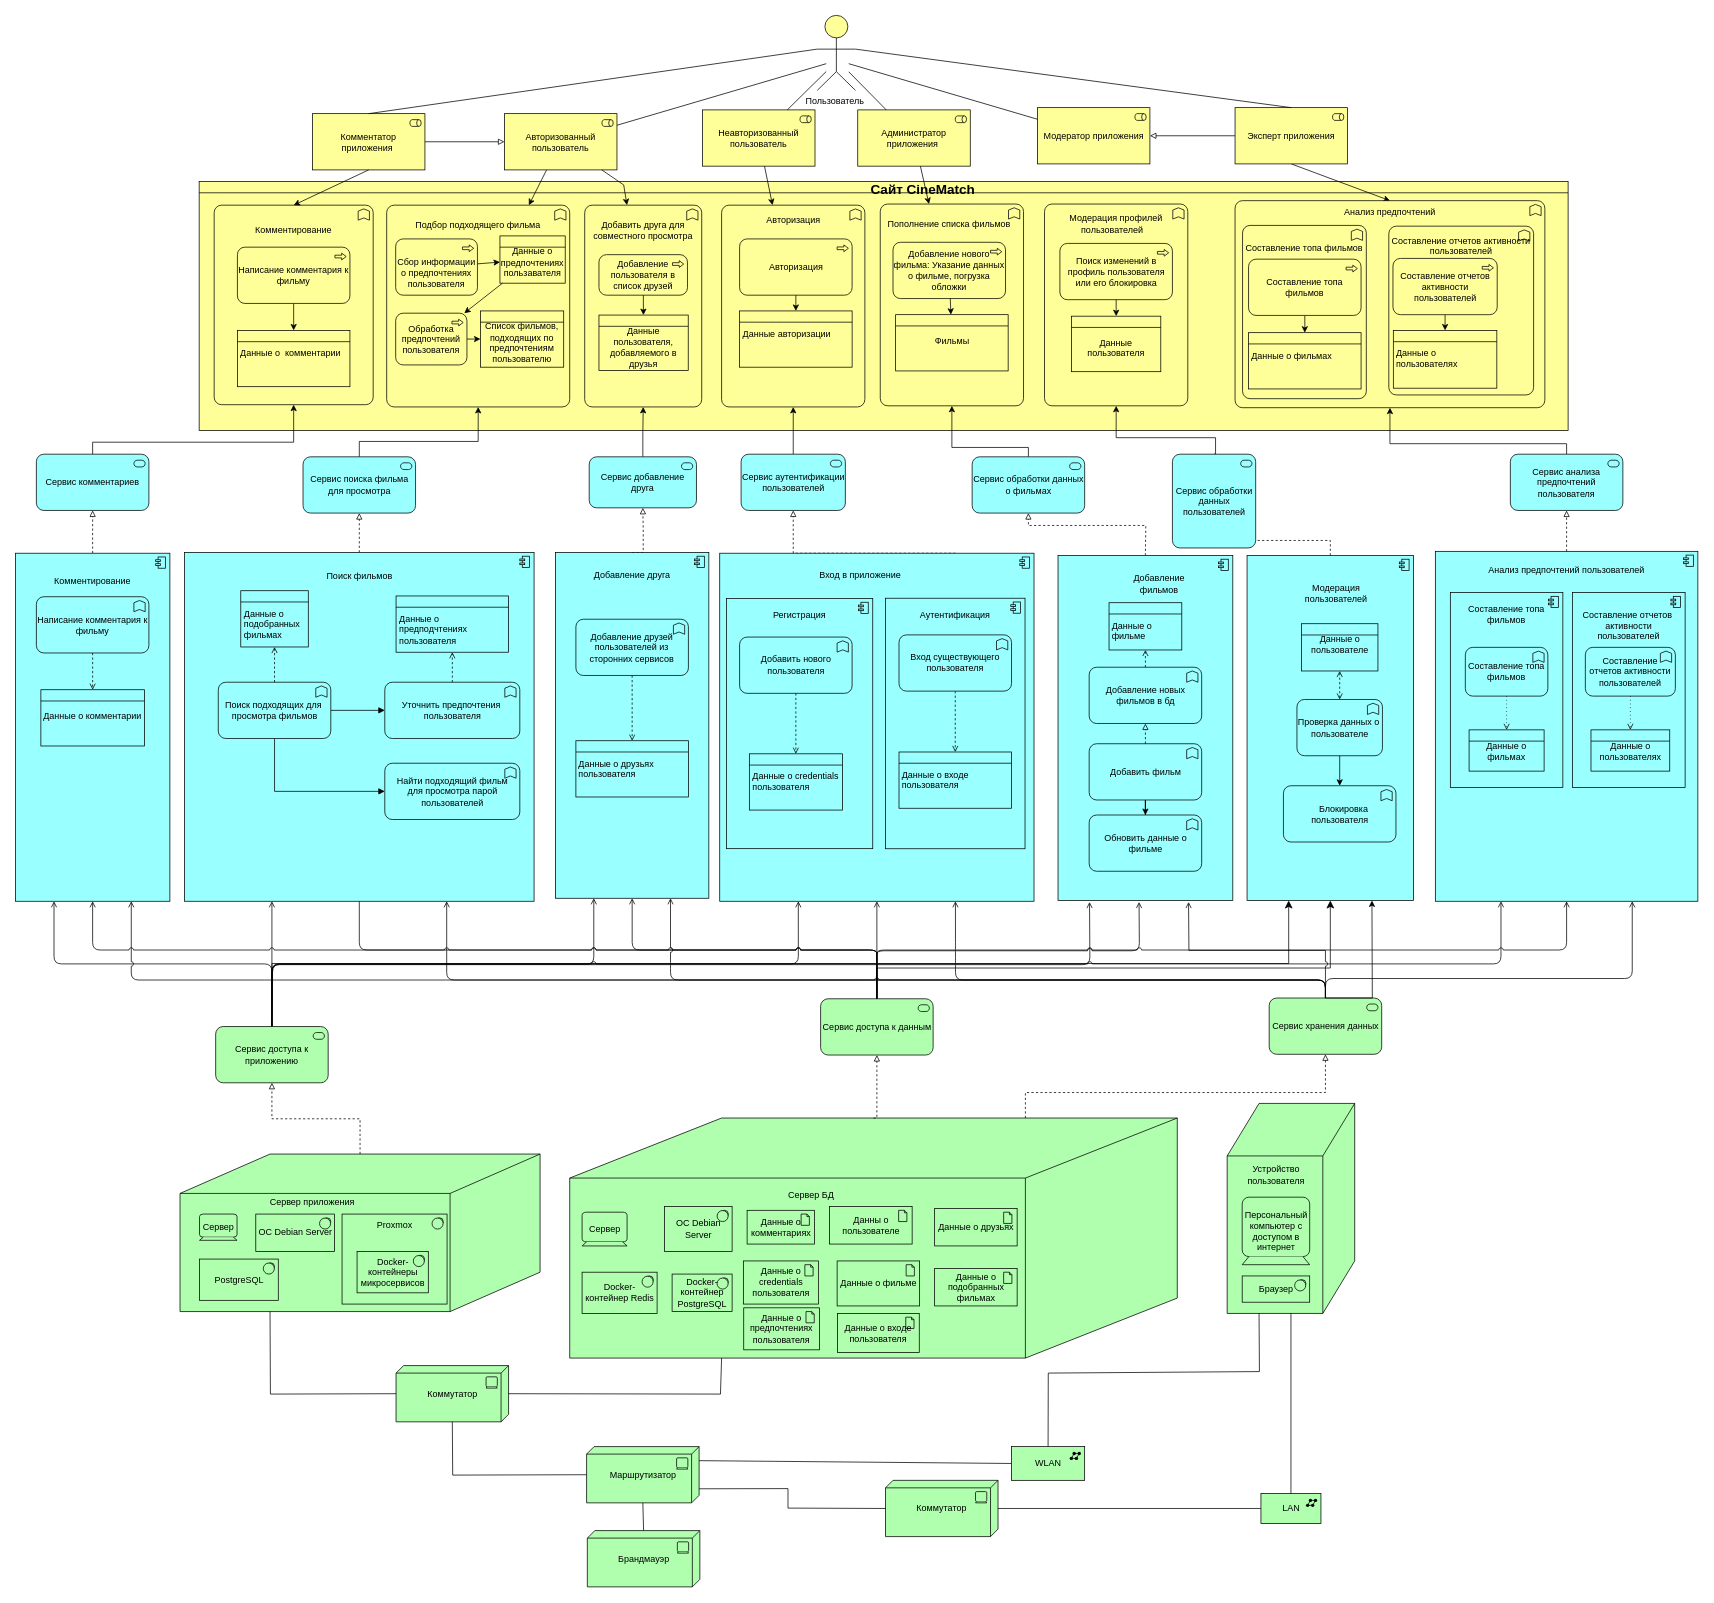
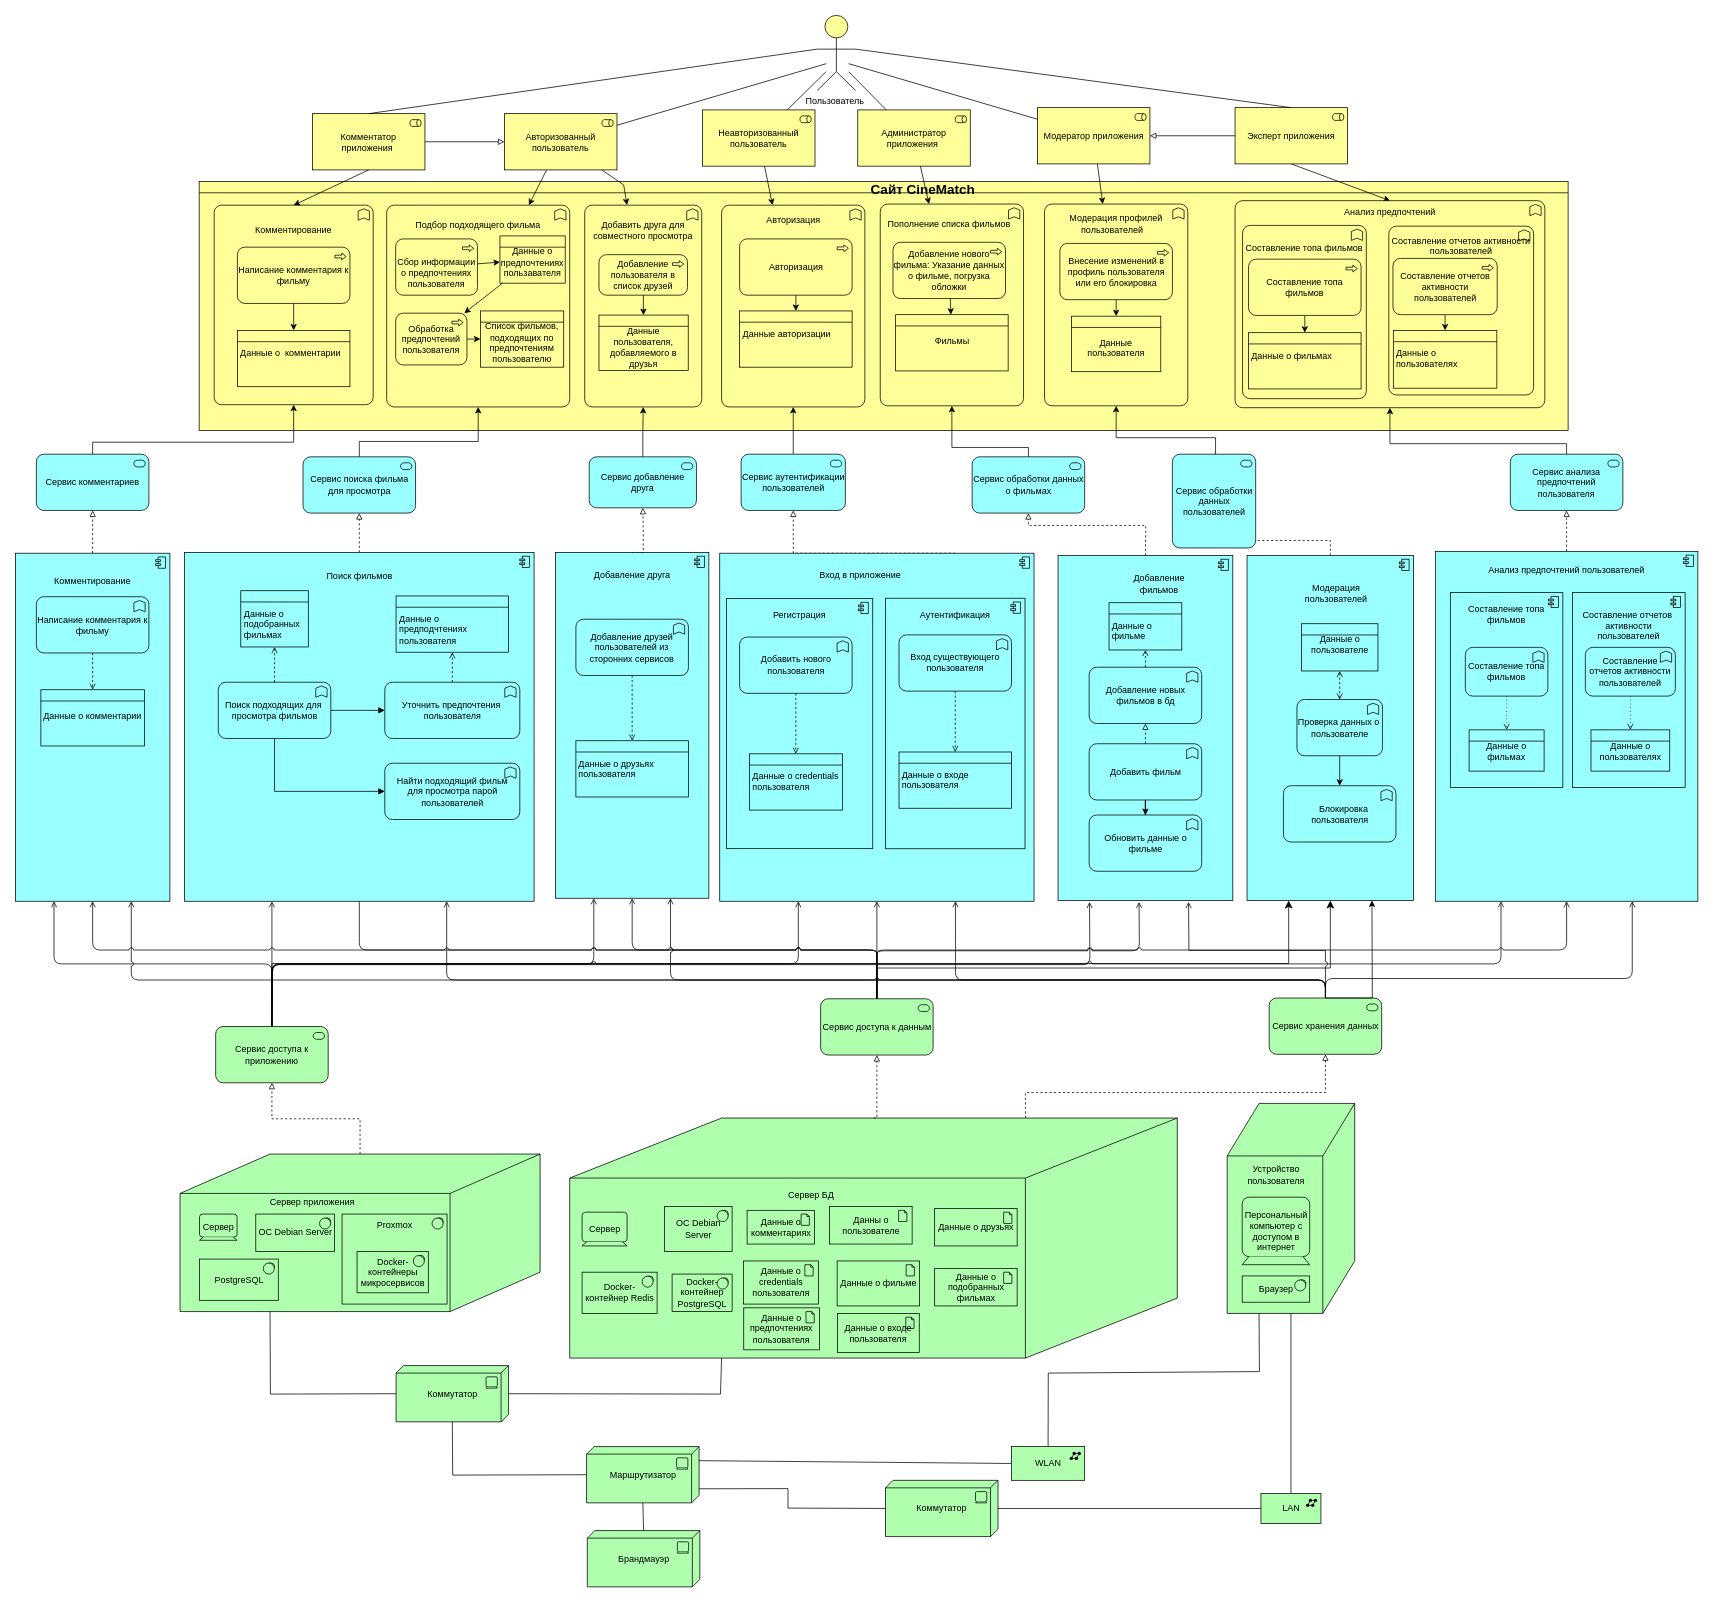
edge "Модератор приложения" -> "Модерация профилей пользователей": added
node "Поиск изменений в профиль пользователя или его блокировка": label "Поиск изменений в профиль пользователя или его блокировка" -> "Внесение изменений в профиль пользователя или его блокировка"
